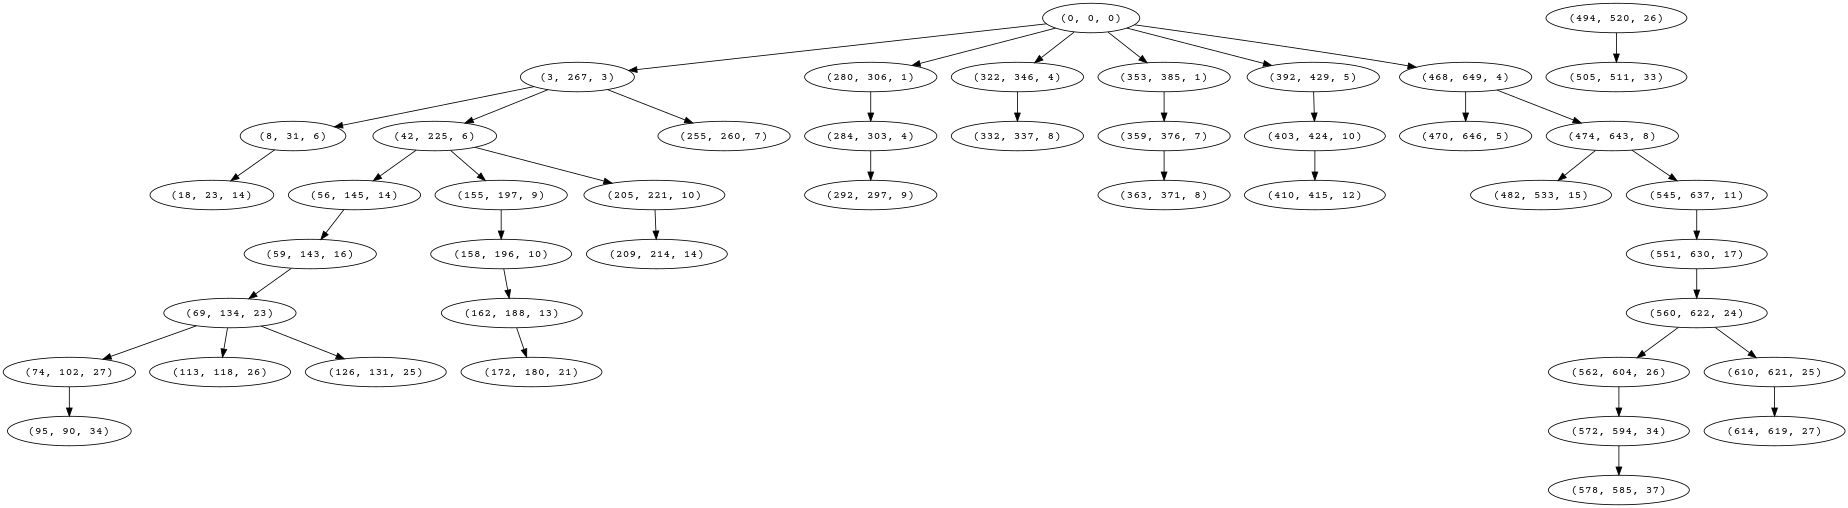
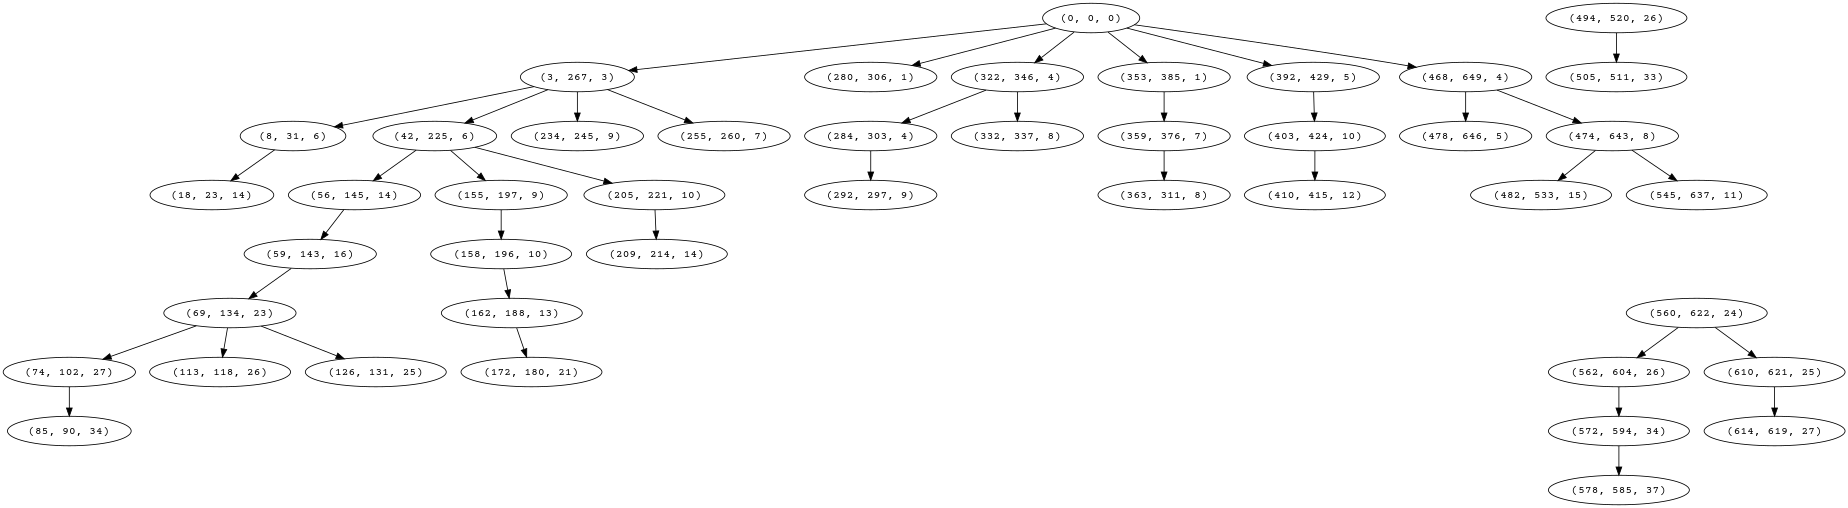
edge "(280, 306, 1)" -> "(284, 303, 4)": now "(322, 346, 4)" -> "(284, 303, 4)"
node "(234, 245, 9)": added
node "(470, 646, 5)": label "(470, 646, 5)" -> "(478, 646, 5)"
node "(363, 371, 8)": label "(363, 371, 8)" -> "(363, 311, 8)"
node "(551, 630, 17)": removed
node "(95, 90, 34)": label "(95, 90, 34)" -> "(85, 90, 34)"
